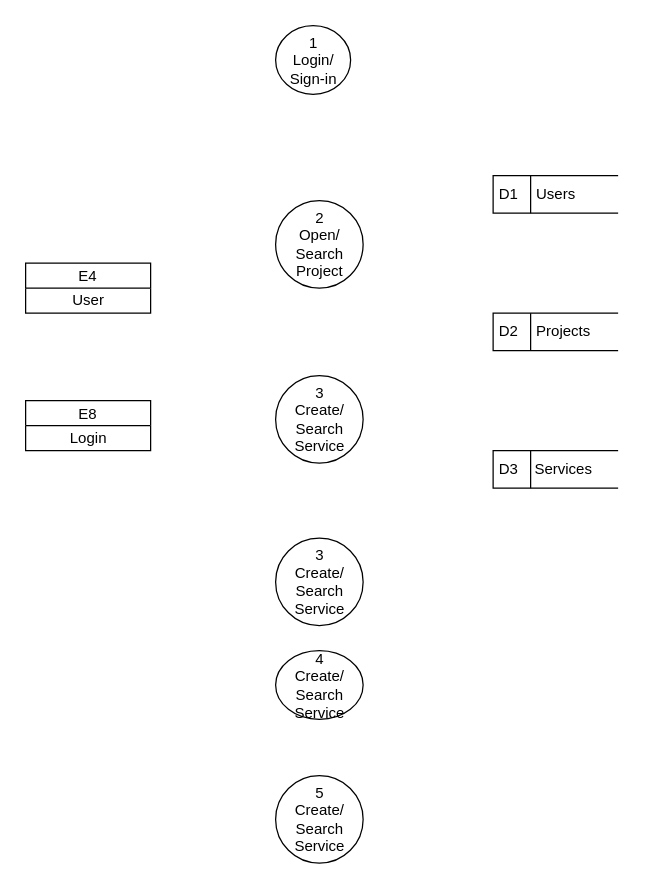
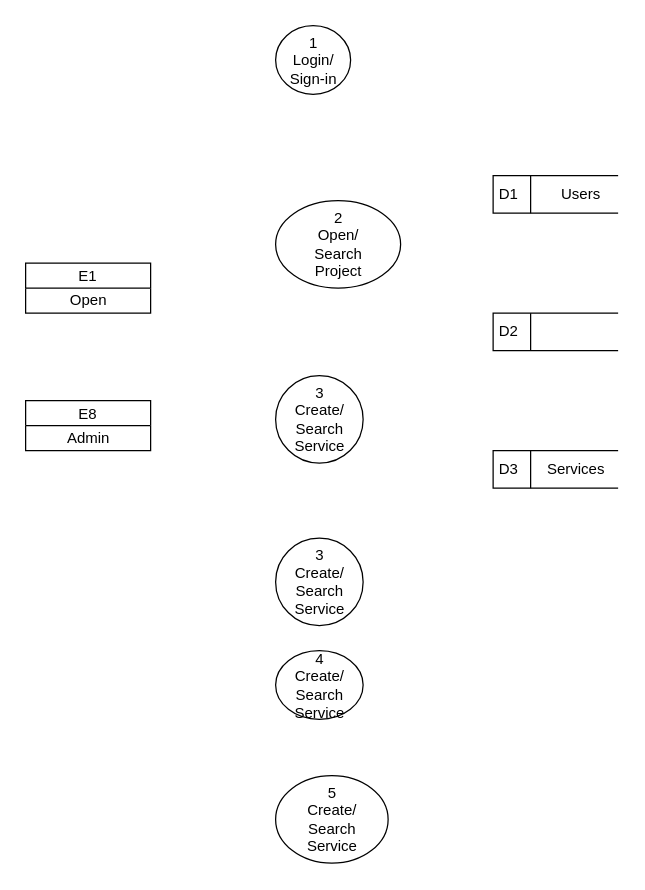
node "Users": moved (556, 194) -> (581, 194)
node "2 Open/ Search Project": size 88x88 -> 125x88
node "E4": label "E4" -> "E1"
node "User": label "User" -> "Open"
node "Projects": removed
node "Login": label "Login" -> "Admin"
node "Services": moved (563, 469) -> (576, 469)
node "5 Create/ Search Service": size 88x88 -> 113x88
